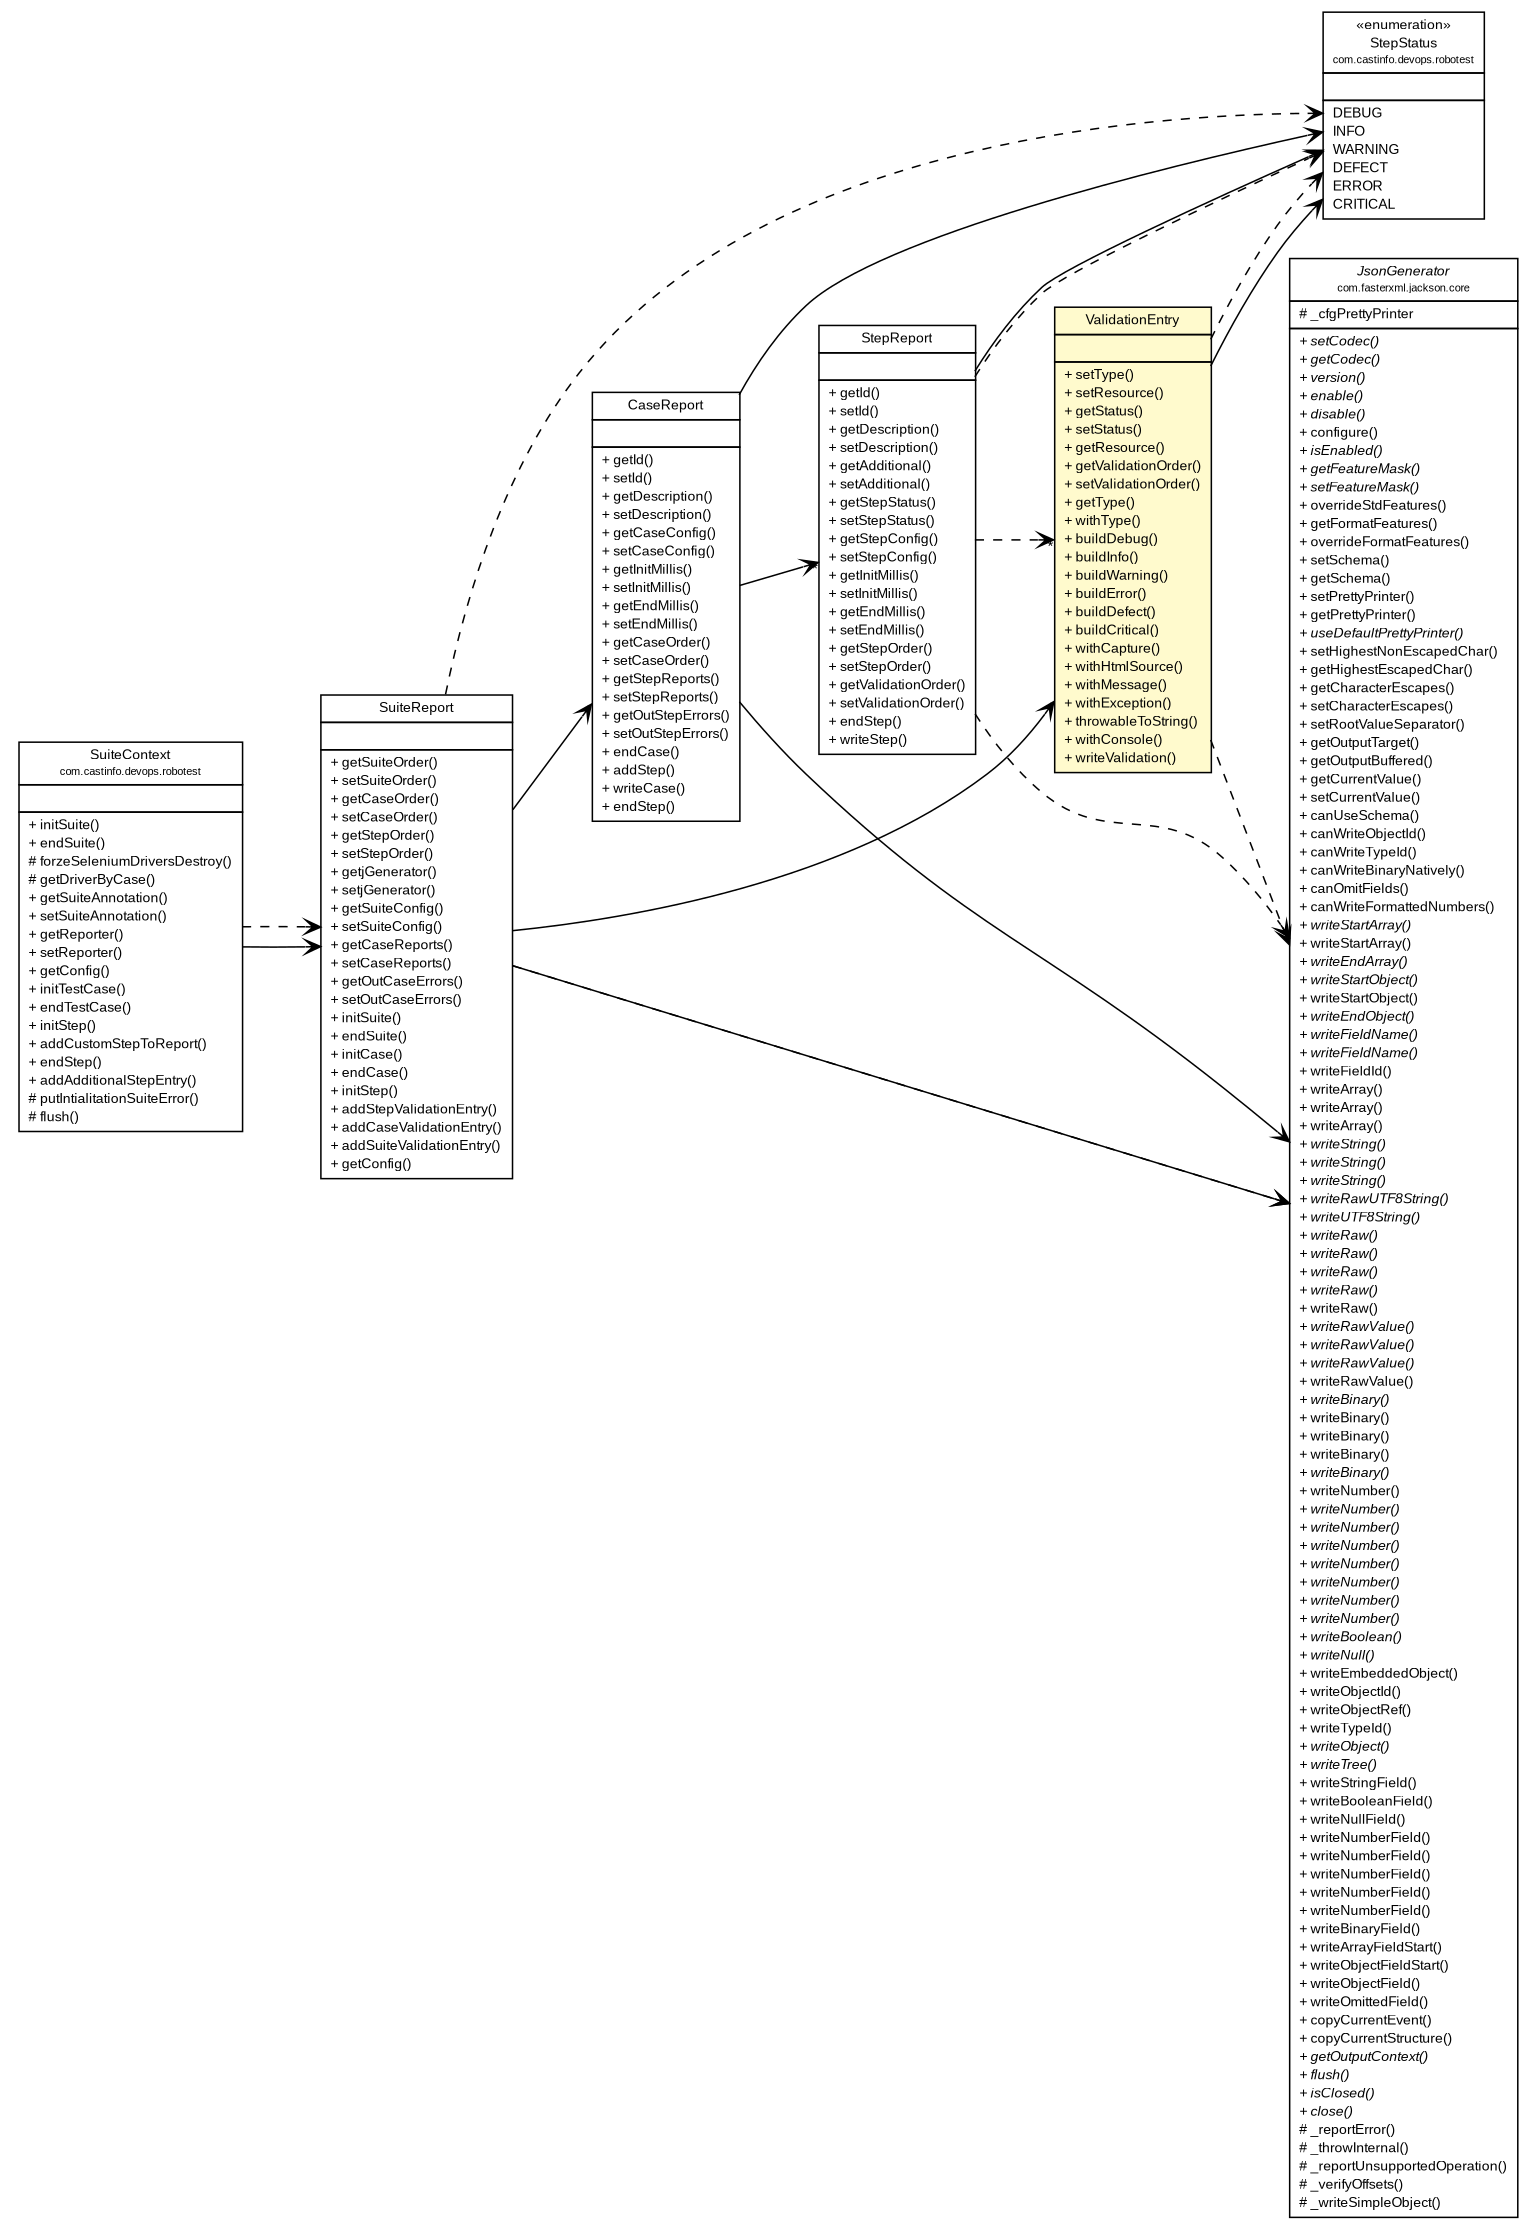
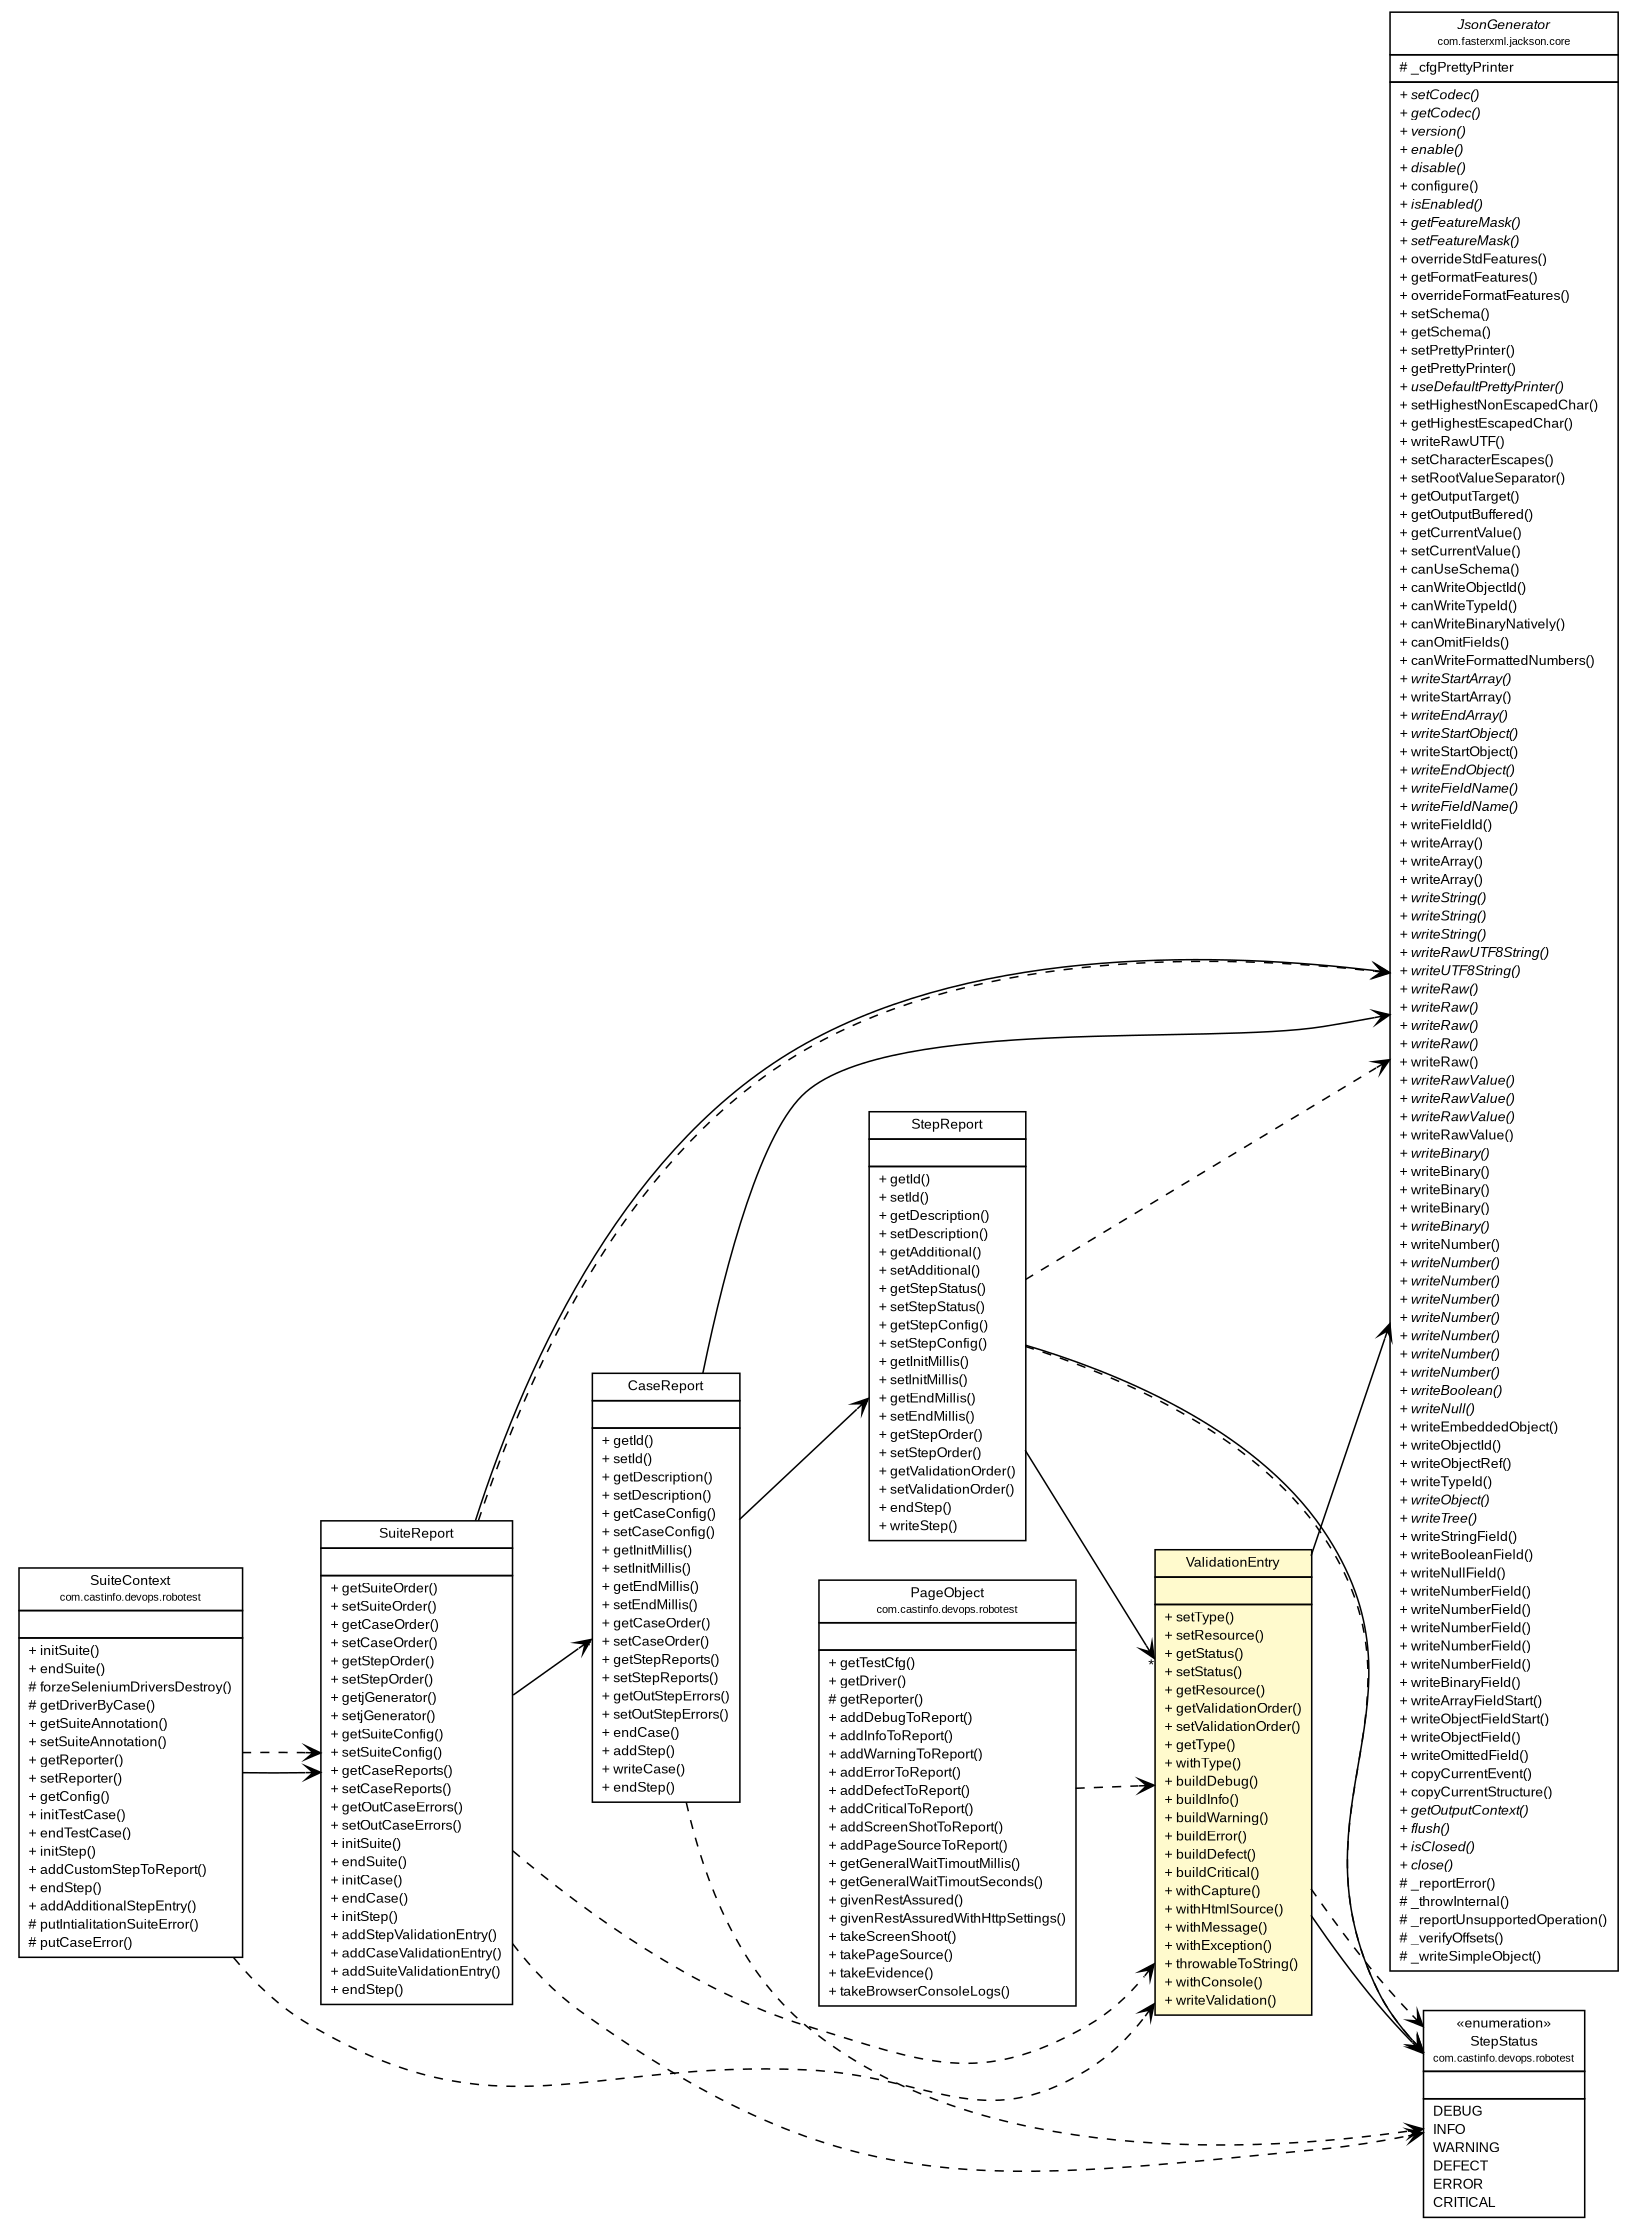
edge "CaseReport" -> "StepStatus": style solid -> dashed
edge "StepReport" -> "ValidationEntry": style dashed -> solid
node "JsonGenerator": text "+ getCharacterEscapes()" -> "+ writeRawUTF()"
edge "ValidationEntry" -> "JsonGenerator": style dashed -> solid
edge "SuiteReport" -> "ValidationEntry": style solid -> dashed
node "SuiteContext": text "# flush()" -> "# putCaseError()"
node "SuiteReport": text "+ getConfig()" -> "+ endStep()"
node "PageObject": added
edge "SuiteContext" -> "ValidationEntry": added
